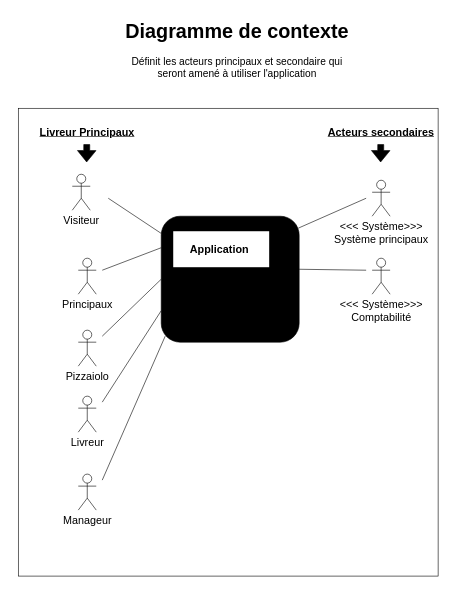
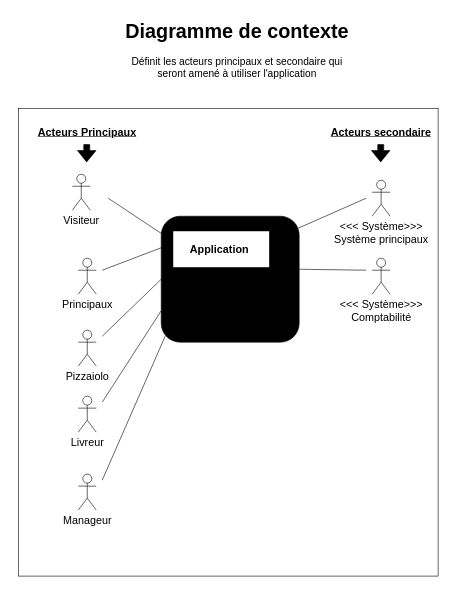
node "Livreur Principaux": label "Livreur Principaux" -> "Acteurs Principaux"
node "Acteurs secondaires": label "Acteurs secondaires" -> "Acteurs secondaire"
